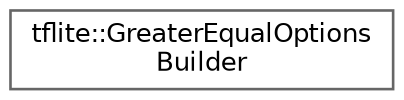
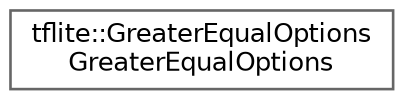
node "tflite::GreaterEqualOptions Builder": label "tflite::GreaterEqualOptions Builder" -> "tflite::GreaterEqualOptions GreaterEqualOptions"
